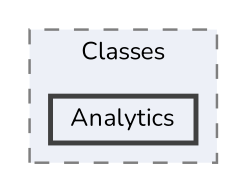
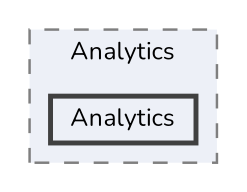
cluster "Classes": label "Classes" -> "Analytics"
